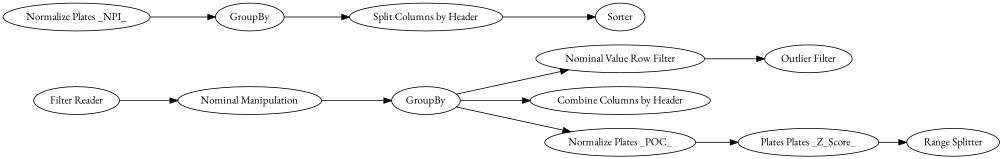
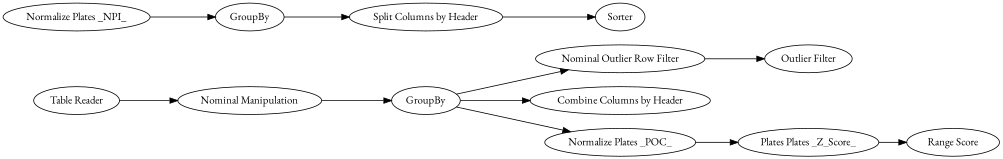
node "Nominal Value Row Filter": label "Nominal Value Row Filter" -> "Nominal Outlier Row Filter"
node "Filter Reader": label "Filter Reader" -> "Table Reader"
node "Range Splitter": label "Range Splitter" -> "Range Score"
